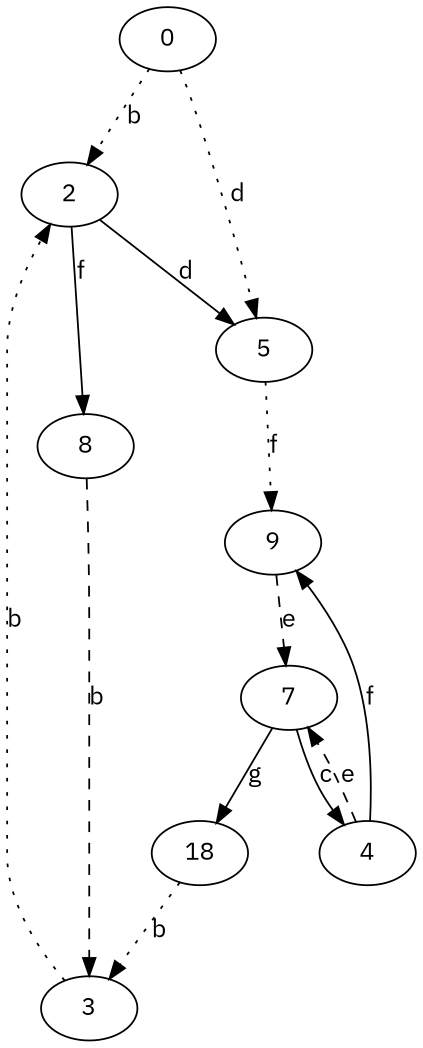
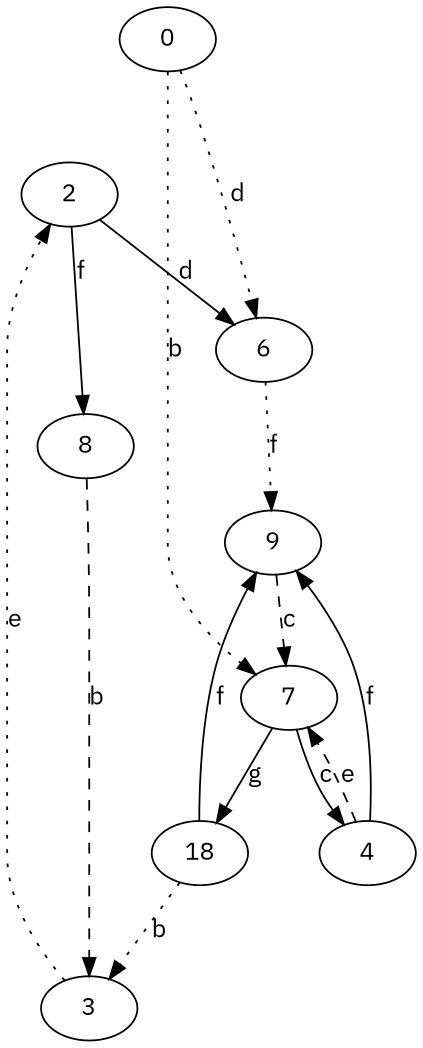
edge "0" -> "2": now "0" -> "7"
node "5": label "5" -> "6"
edge "3" -> "2": label "b" -> "e"
edge "9" -> "7": label "e" -> "c"
edge "18" -> "9": added, label "f"
